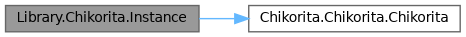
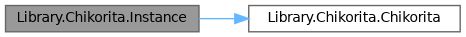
node "Chikorita.Chikorita.Chikorita": label "Chikorita.Chikorita.Chikorita" -> "Library.Chikorita.Chikorita"
